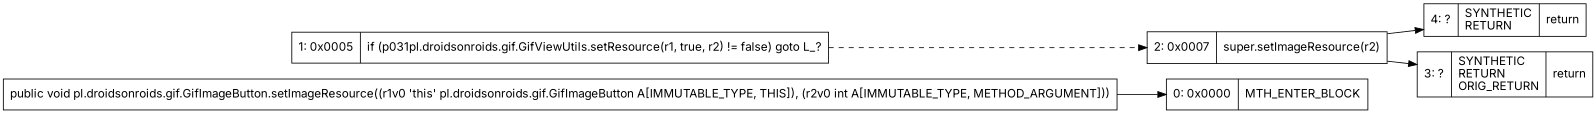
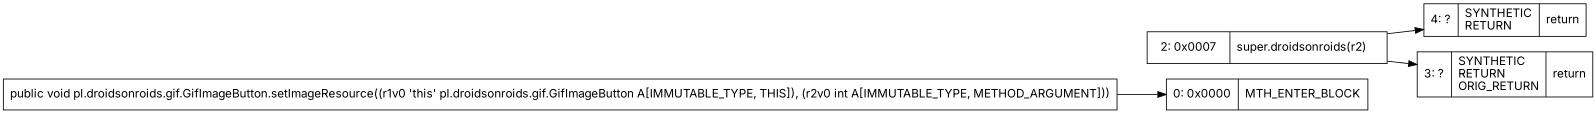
node "2: 0x0007": text "super.setImageResource(r2)" -> "super.droidsonroids(r2)"
node "1: 0x0005": removed
